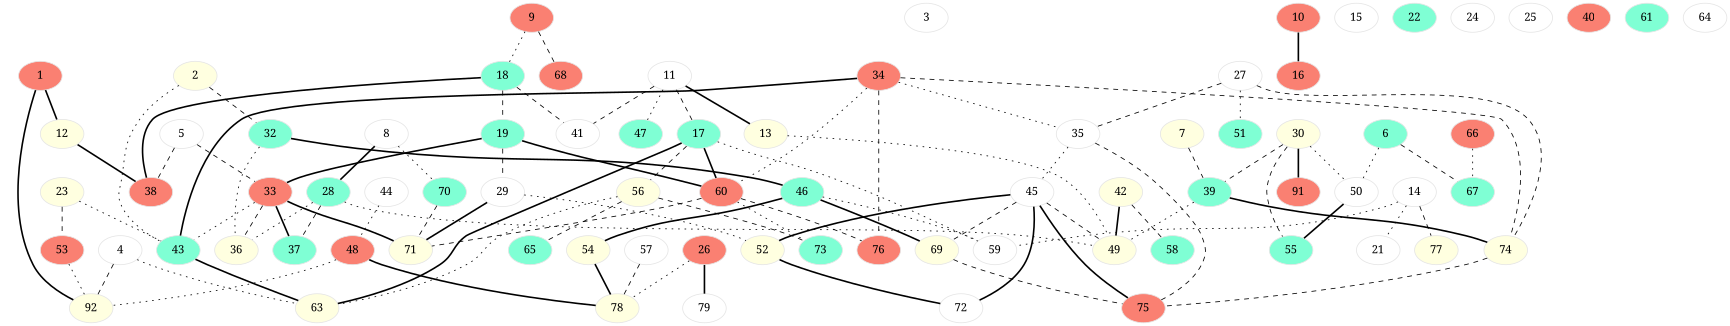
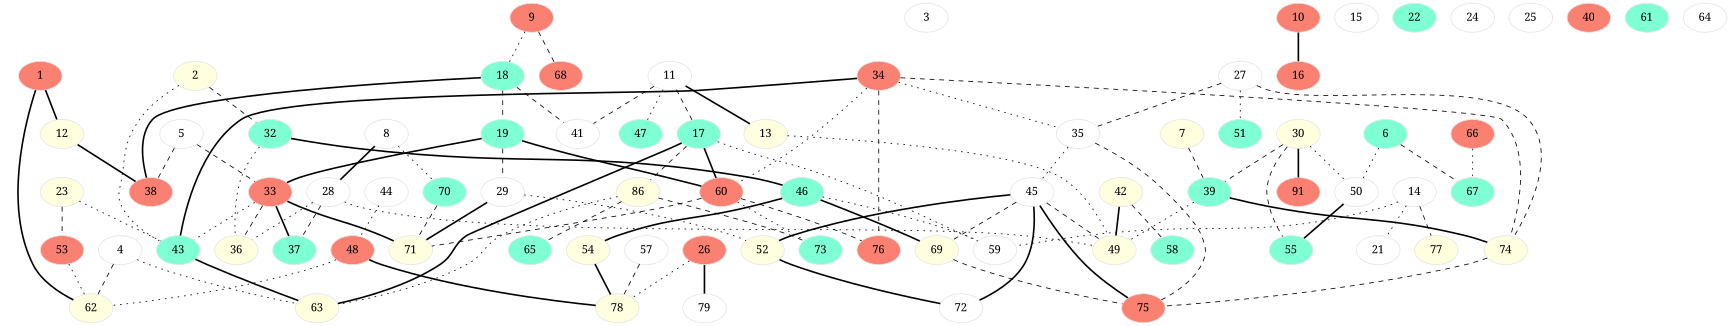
node "28": fillcolor aquamarine -> white
node "56": label "56" -> "86"
node "92": label "92" -> "62"
